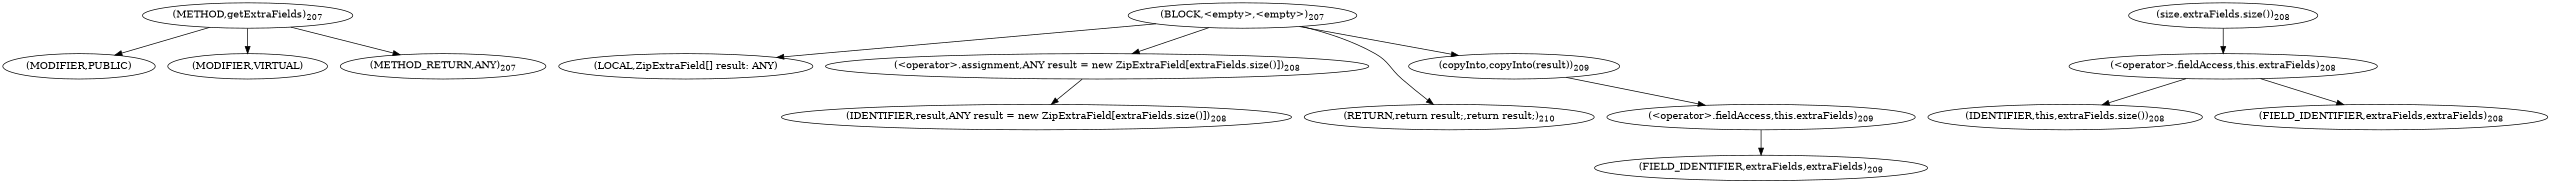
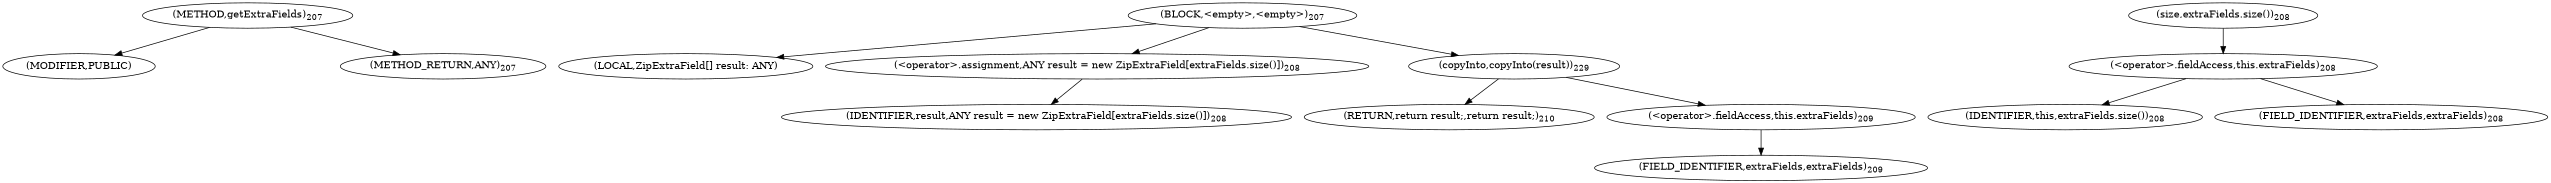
edge "(BLOCK,<empty>,<empty>)" -> "(RETURN,return result;,return result;)": now "(copyInto,copyInto(result))" -> "(RETURN,return result;,return result;)"
node "(copyInto,copyInto(result))": text "209" -> "229"
node "(MODIFIER,VIRTUAL)": removed
